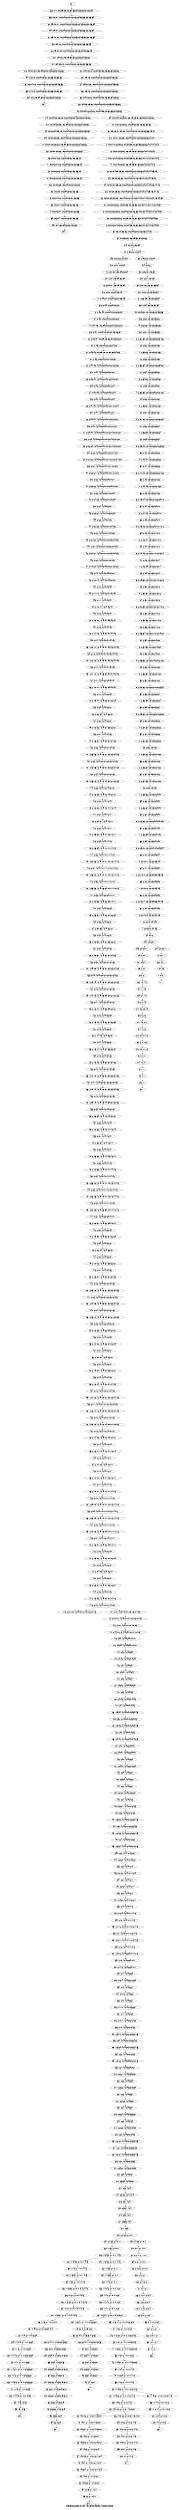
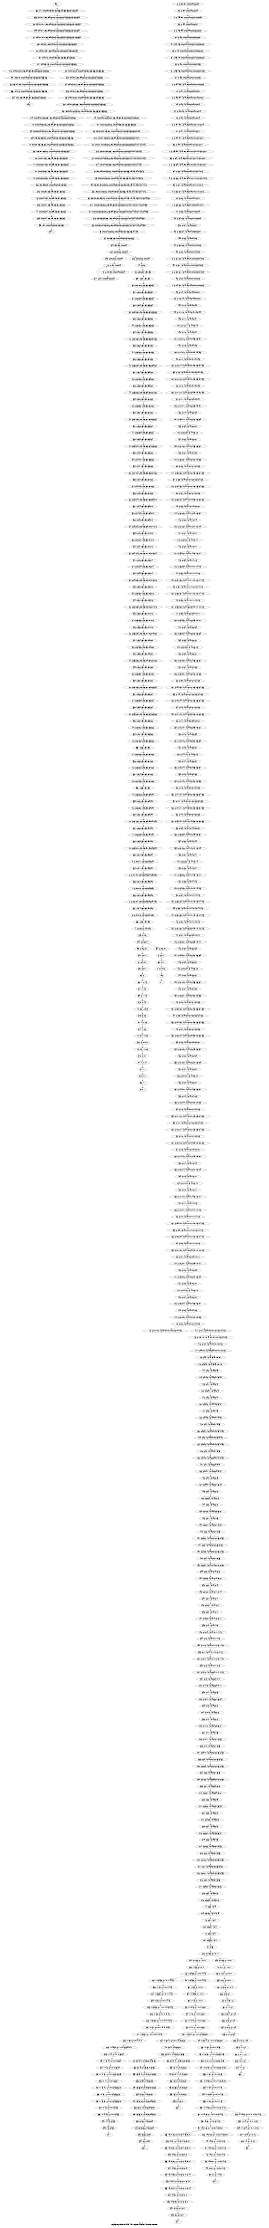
edge "517 | 8 201 : 208 209 228 229" -> "76 | 8 200 201 : 208 209 228 229": now "517 | 8 201 : 208 209 228 229" -> "518 | 8 202 : 208 209"
